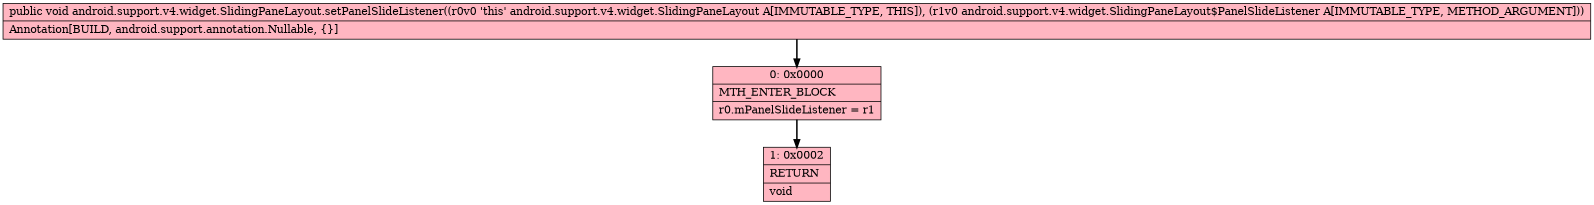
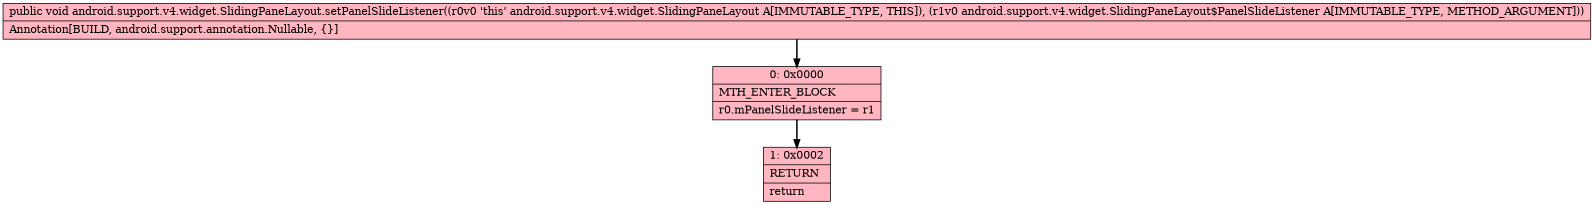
node "1: 0x0002": text "void" -> "return"
